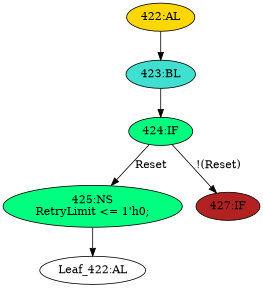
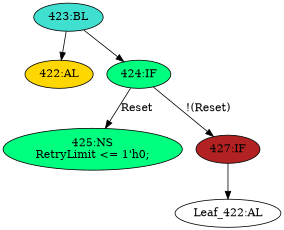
edge "422:AL" -> "423:BL": reversed
edge "425:NS RetryLimit <= 1'h0;" -> "Leaf_422:AL": now "427:IF" -> "Leaf_422:AL"
